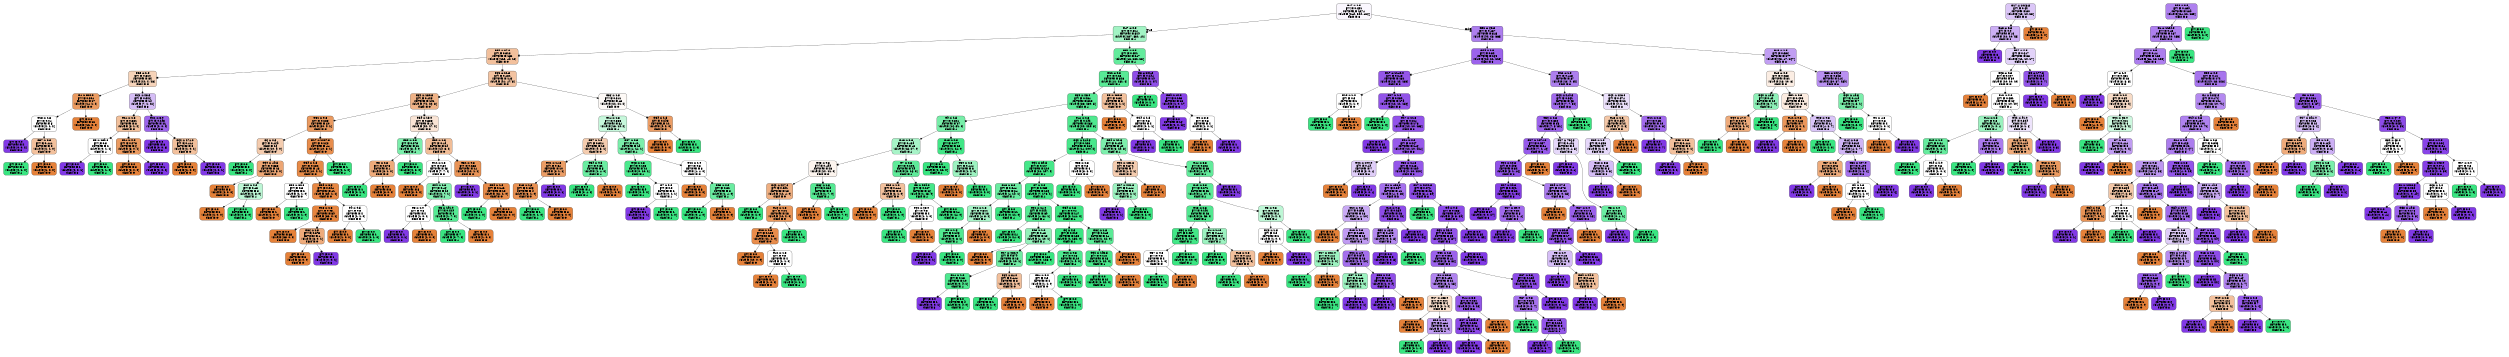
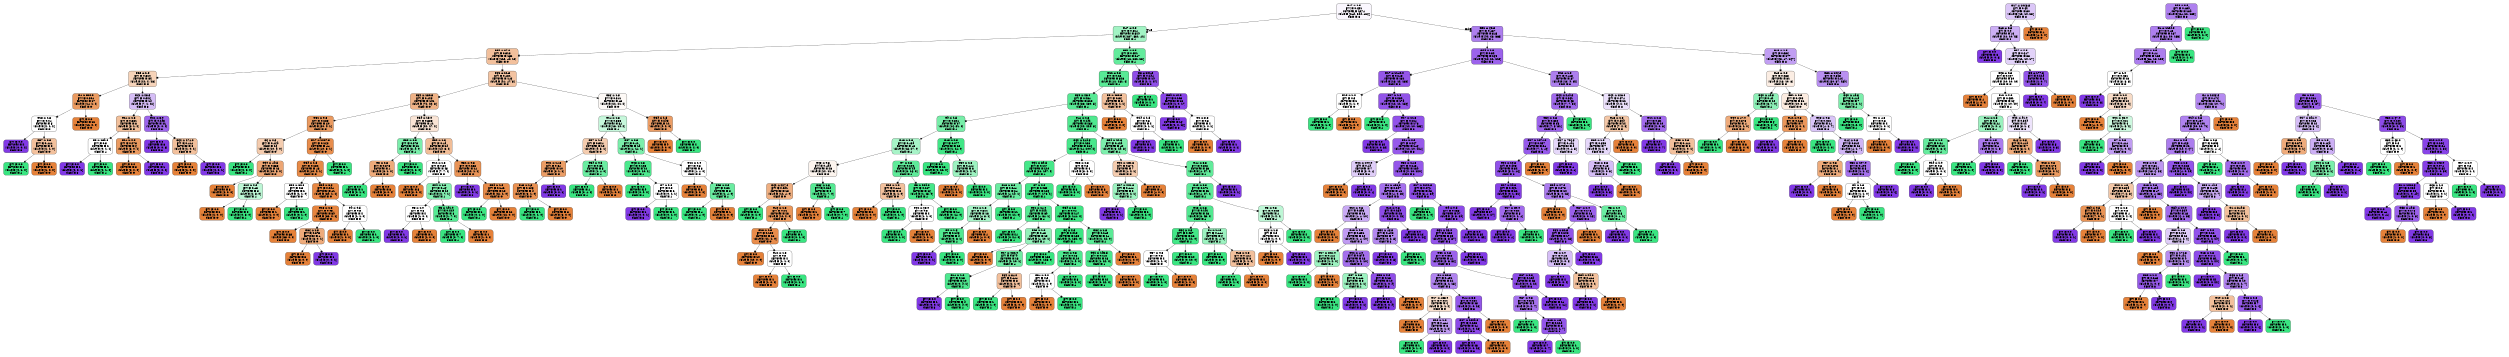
node "Q30 ≤ 0.5": removed
edge "Q4 ≤ 310.0" -> "Q13 ≤ 1.5": arrowhead diamond -> box
edge "Q17 ≤ 706.5" -> "Q5 ≤ 1.0": now "Q59 ≤ 27.5" -> "Q5 ≤ 1.0"
